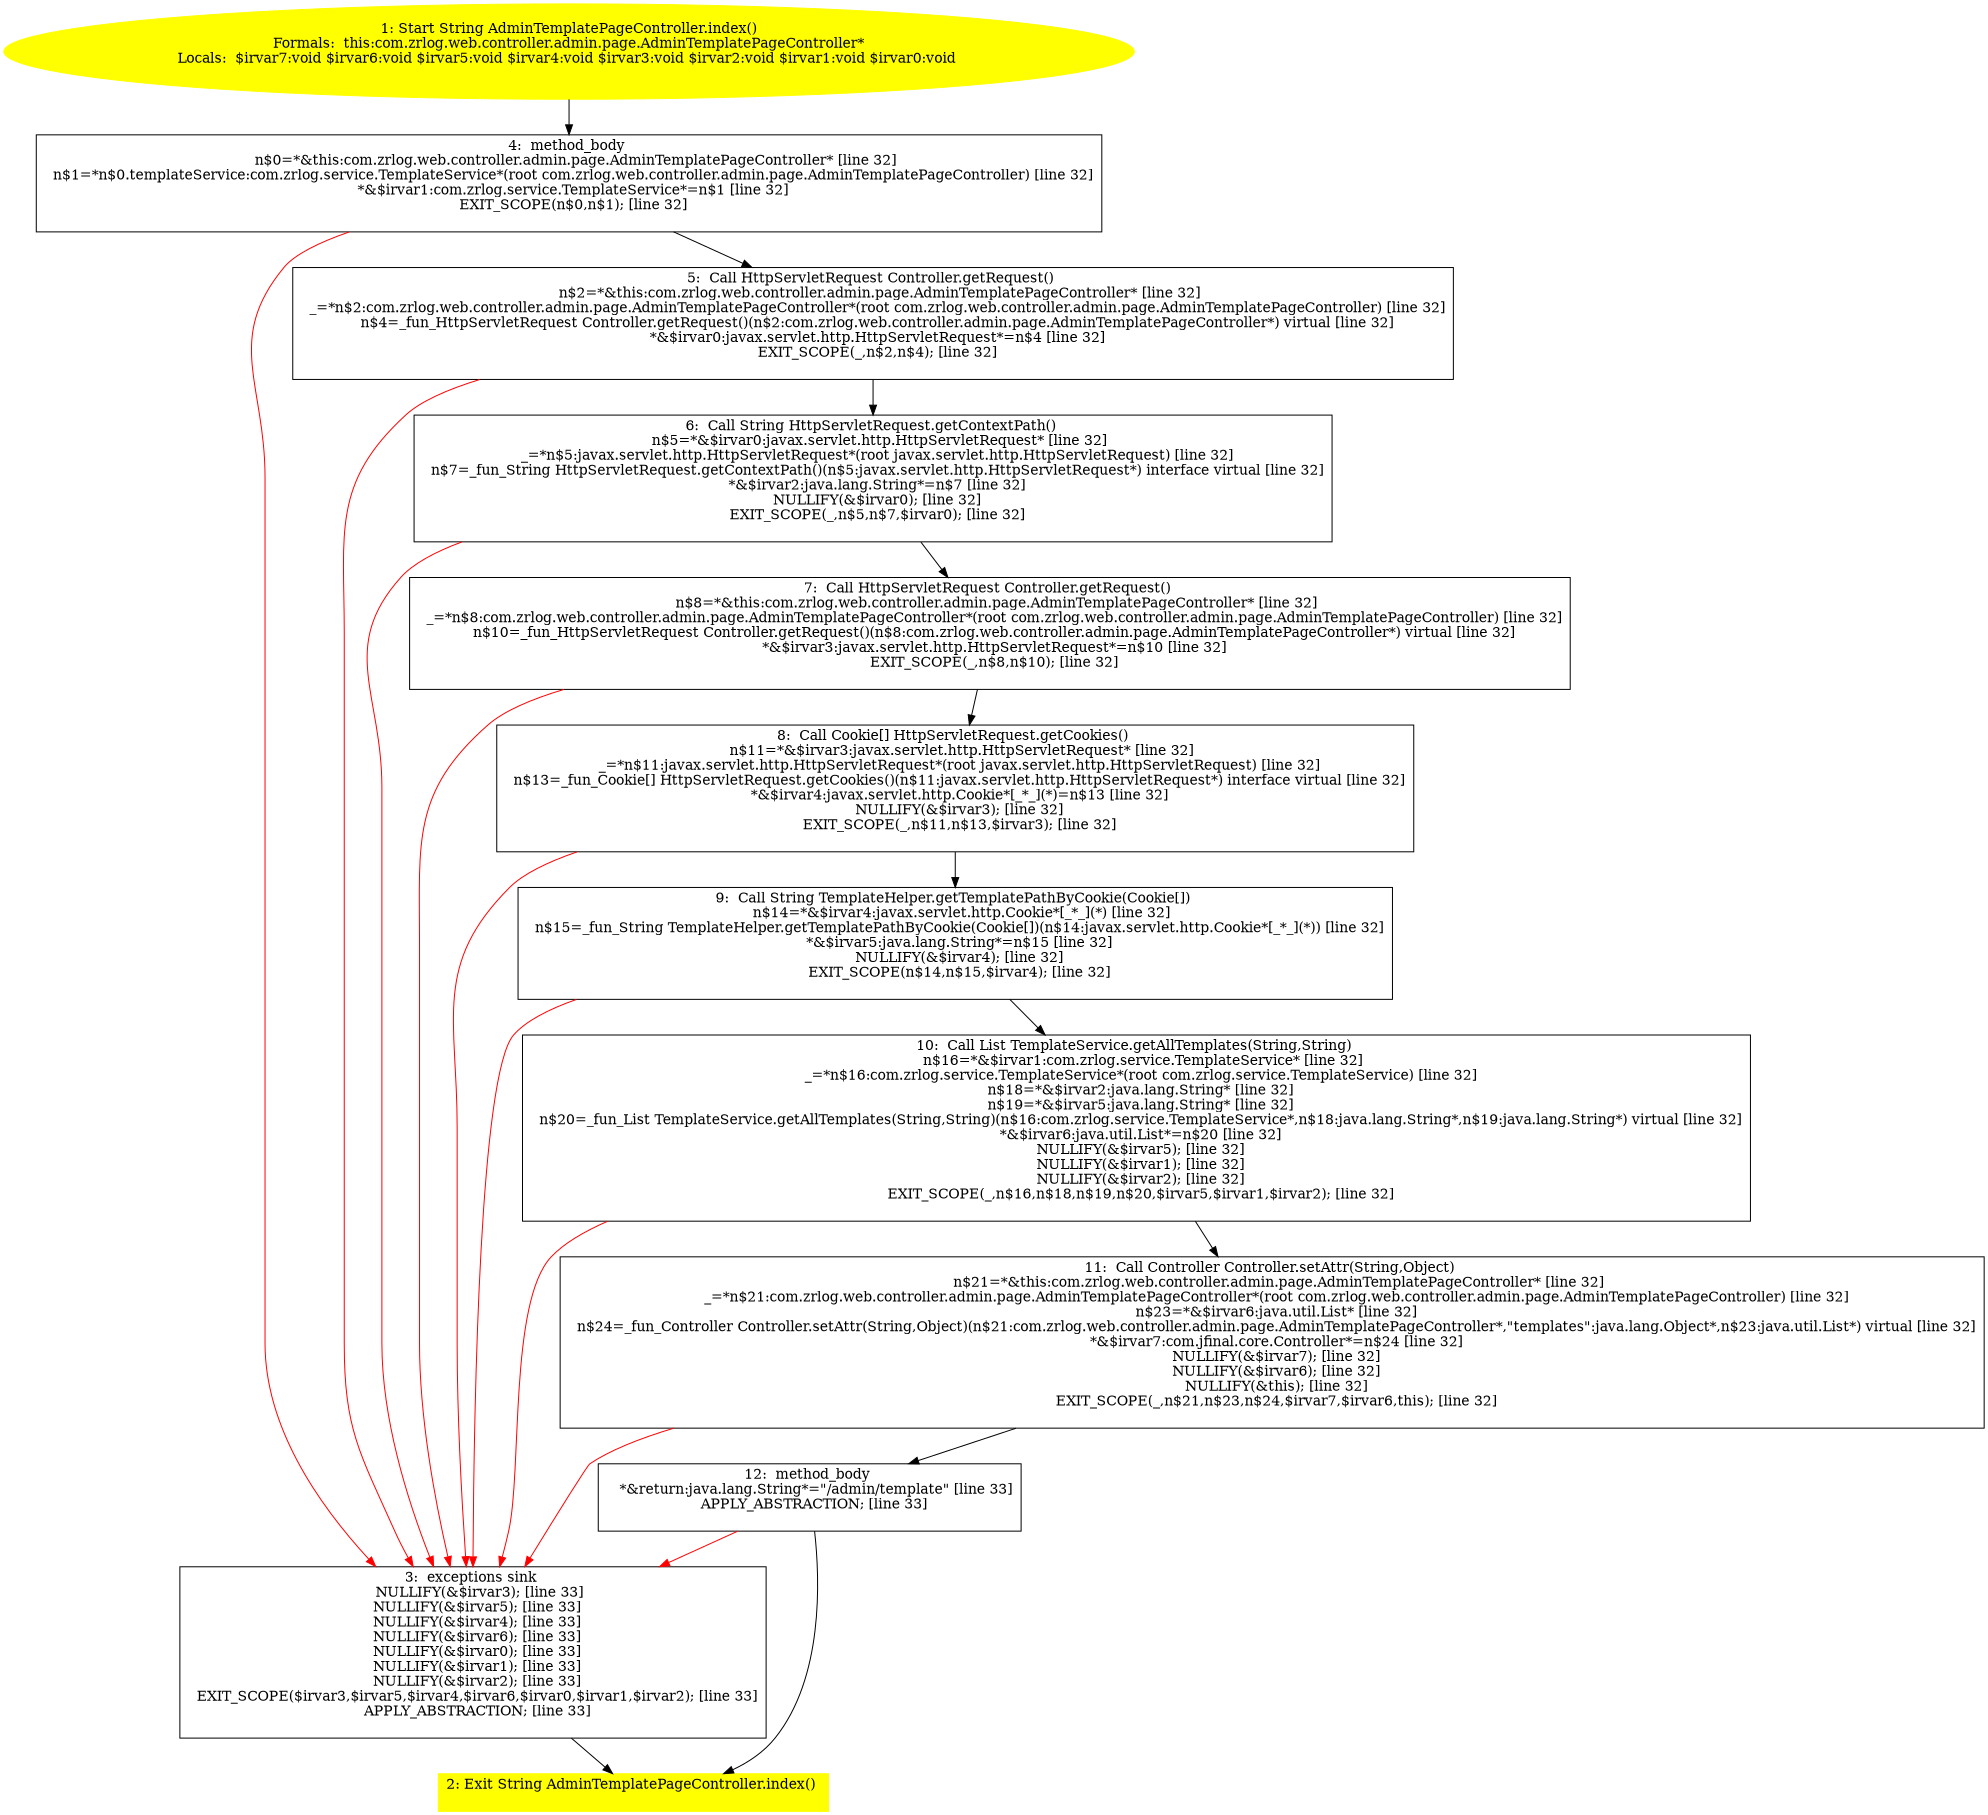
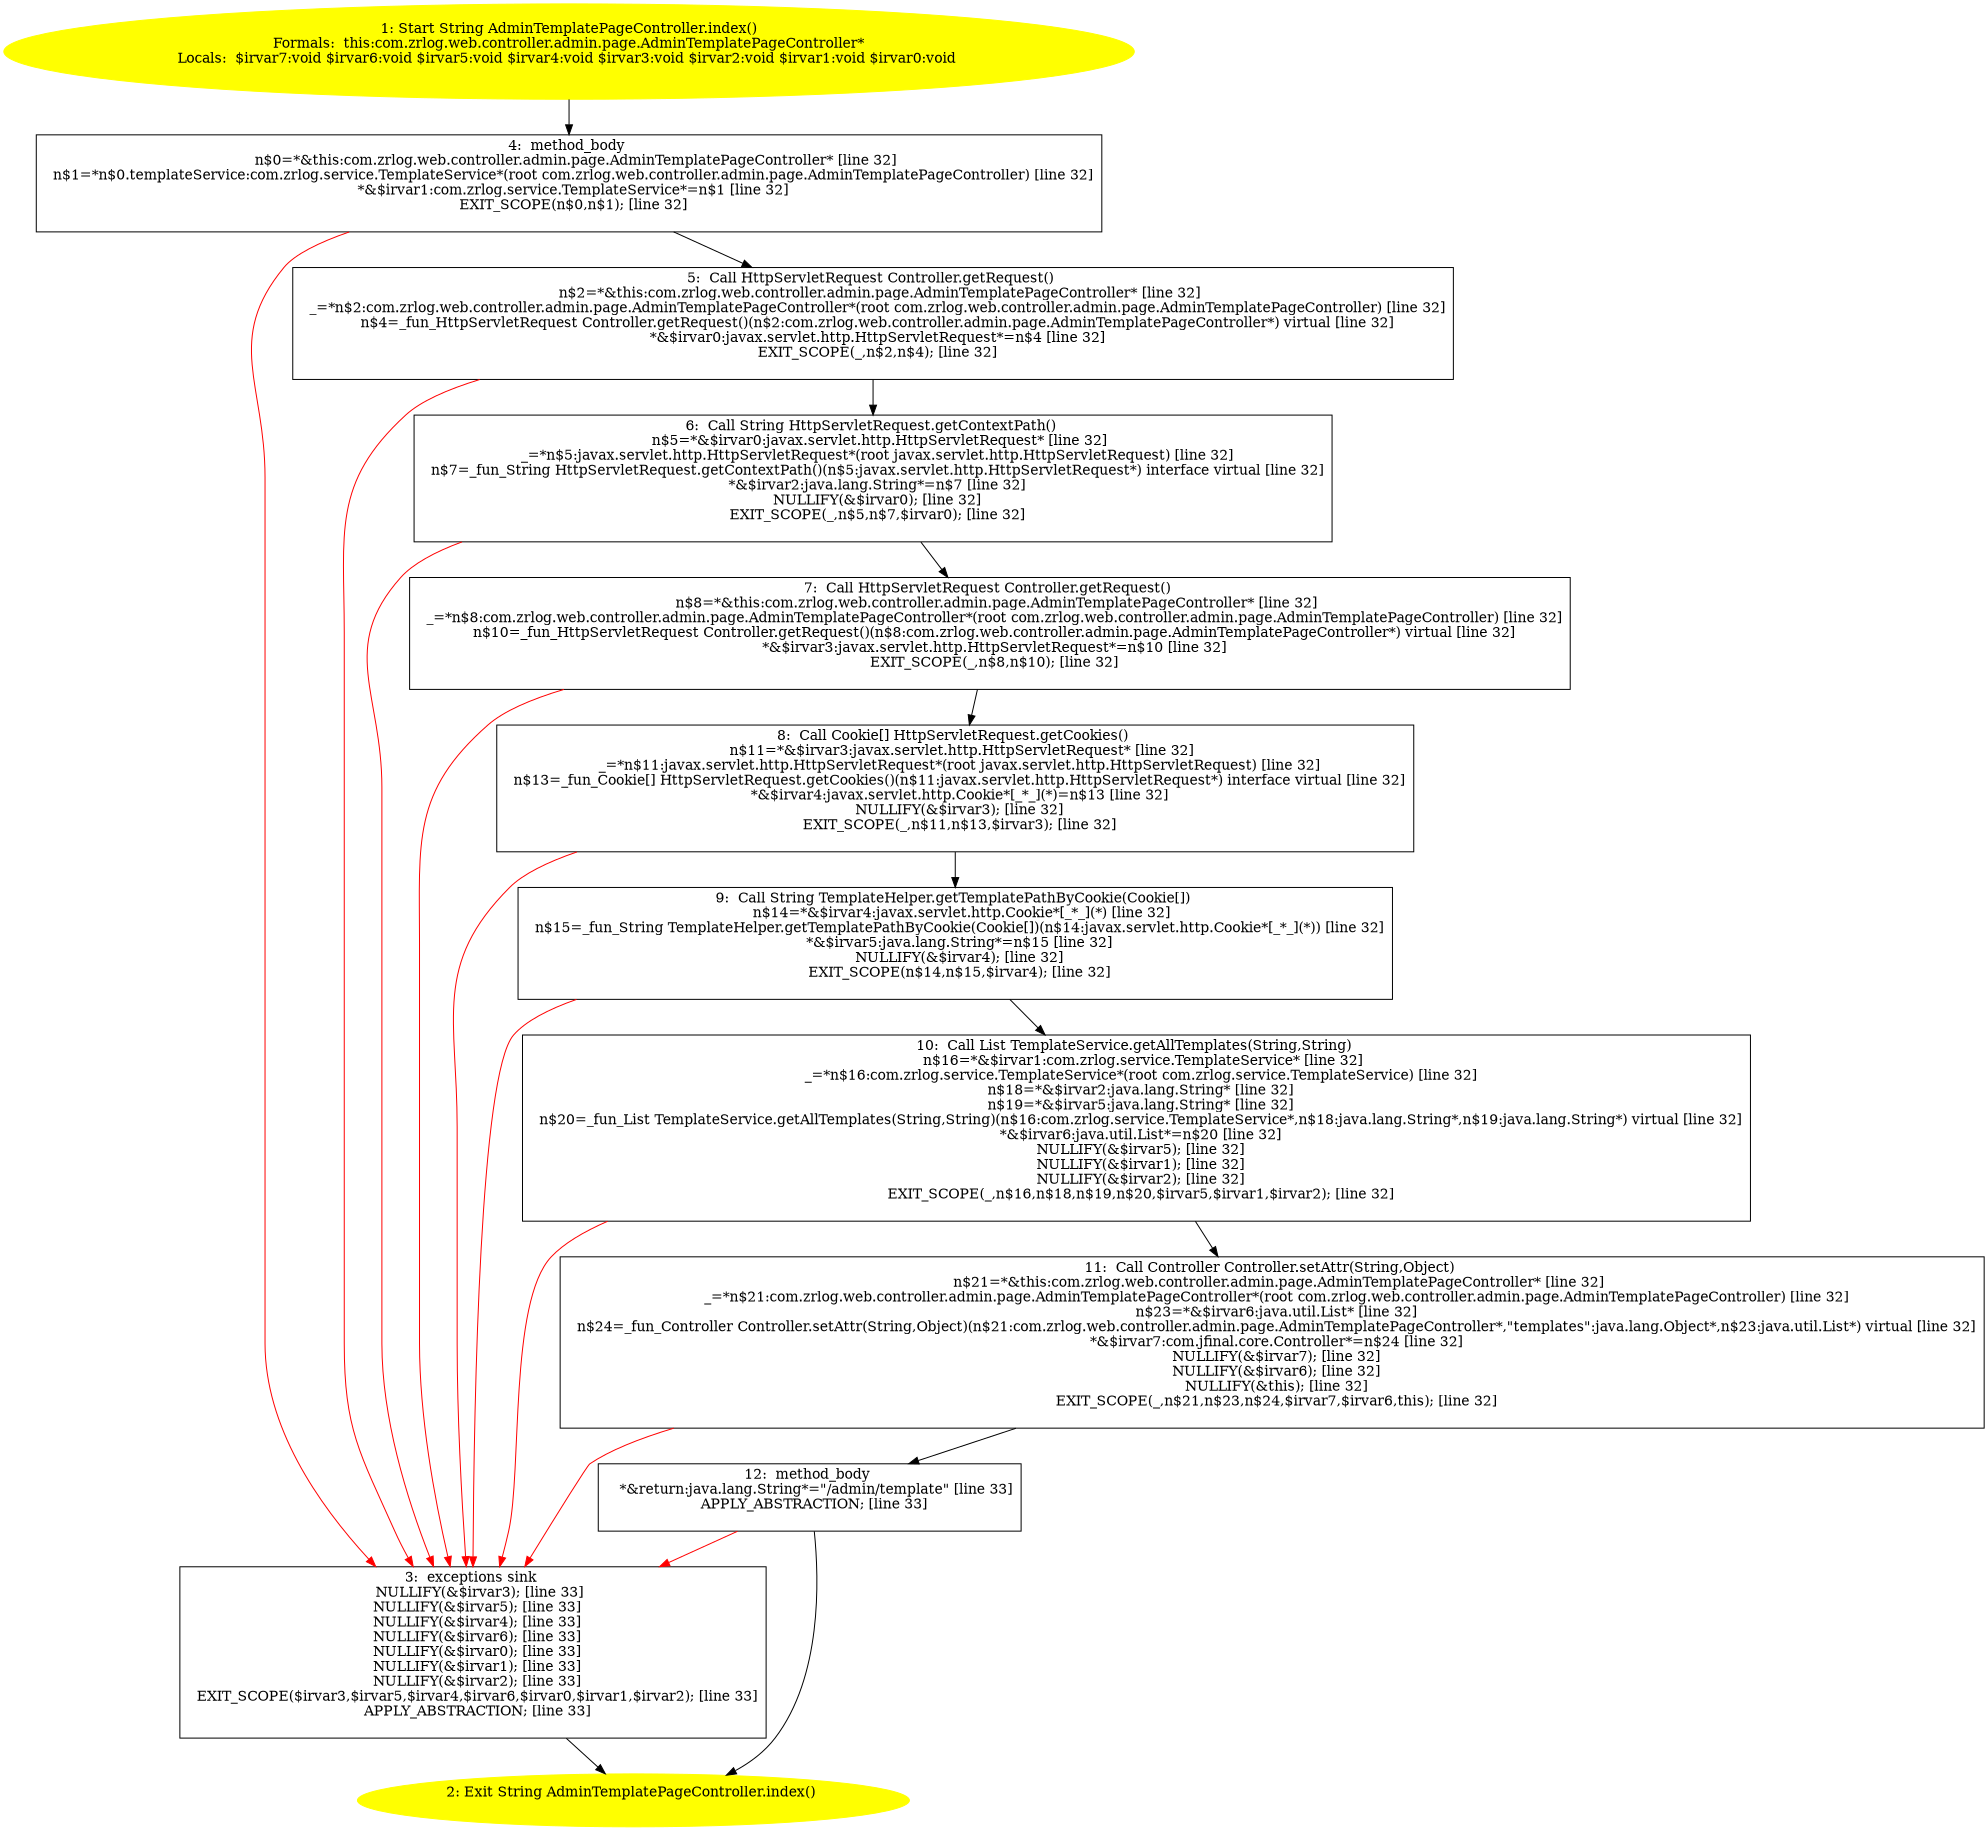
node "2: Exit String AdminTemplatePageController.index()": shape box -> ellipse
